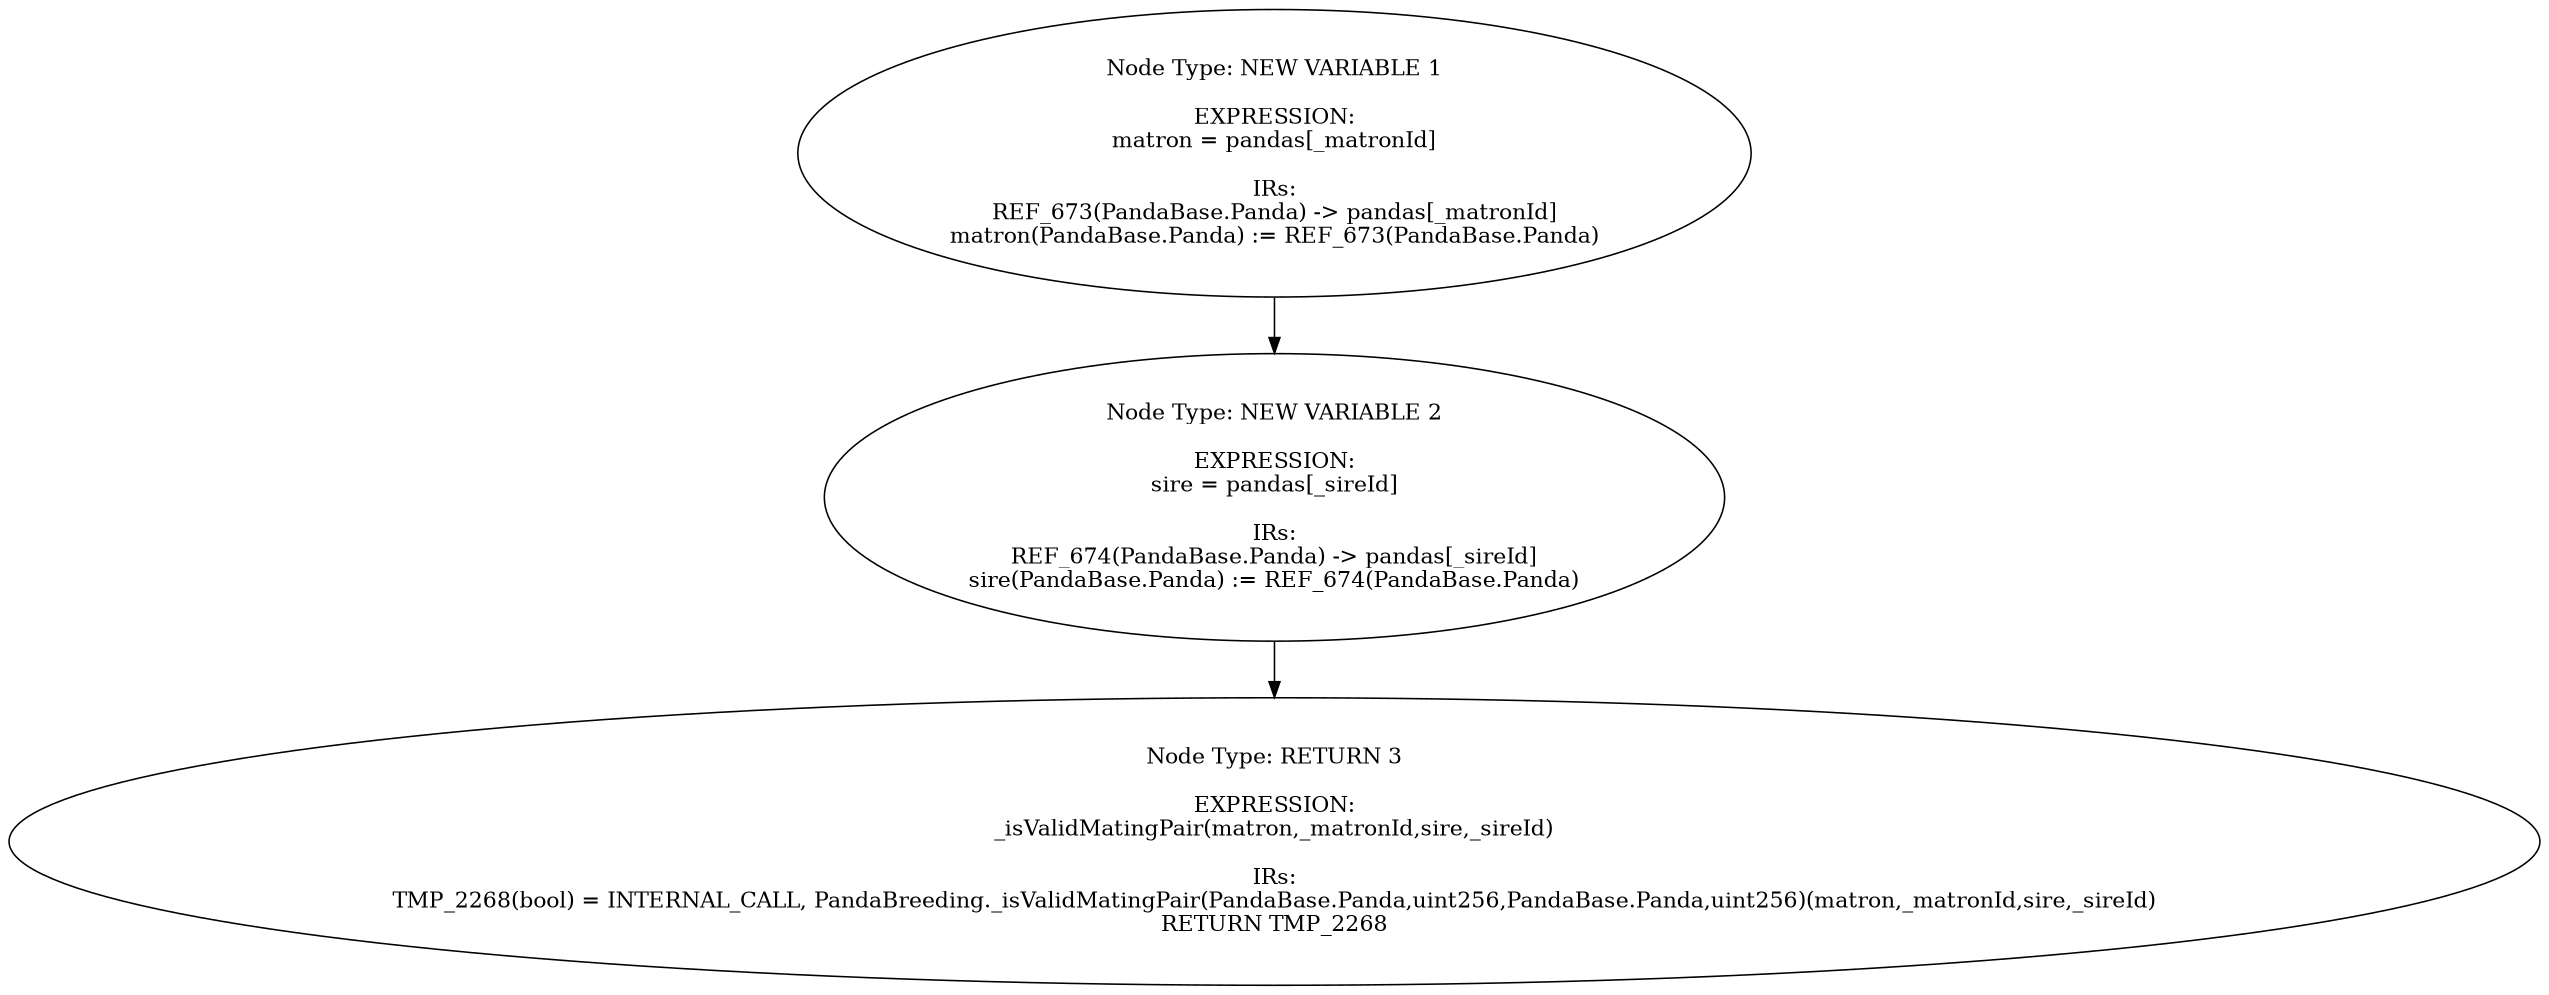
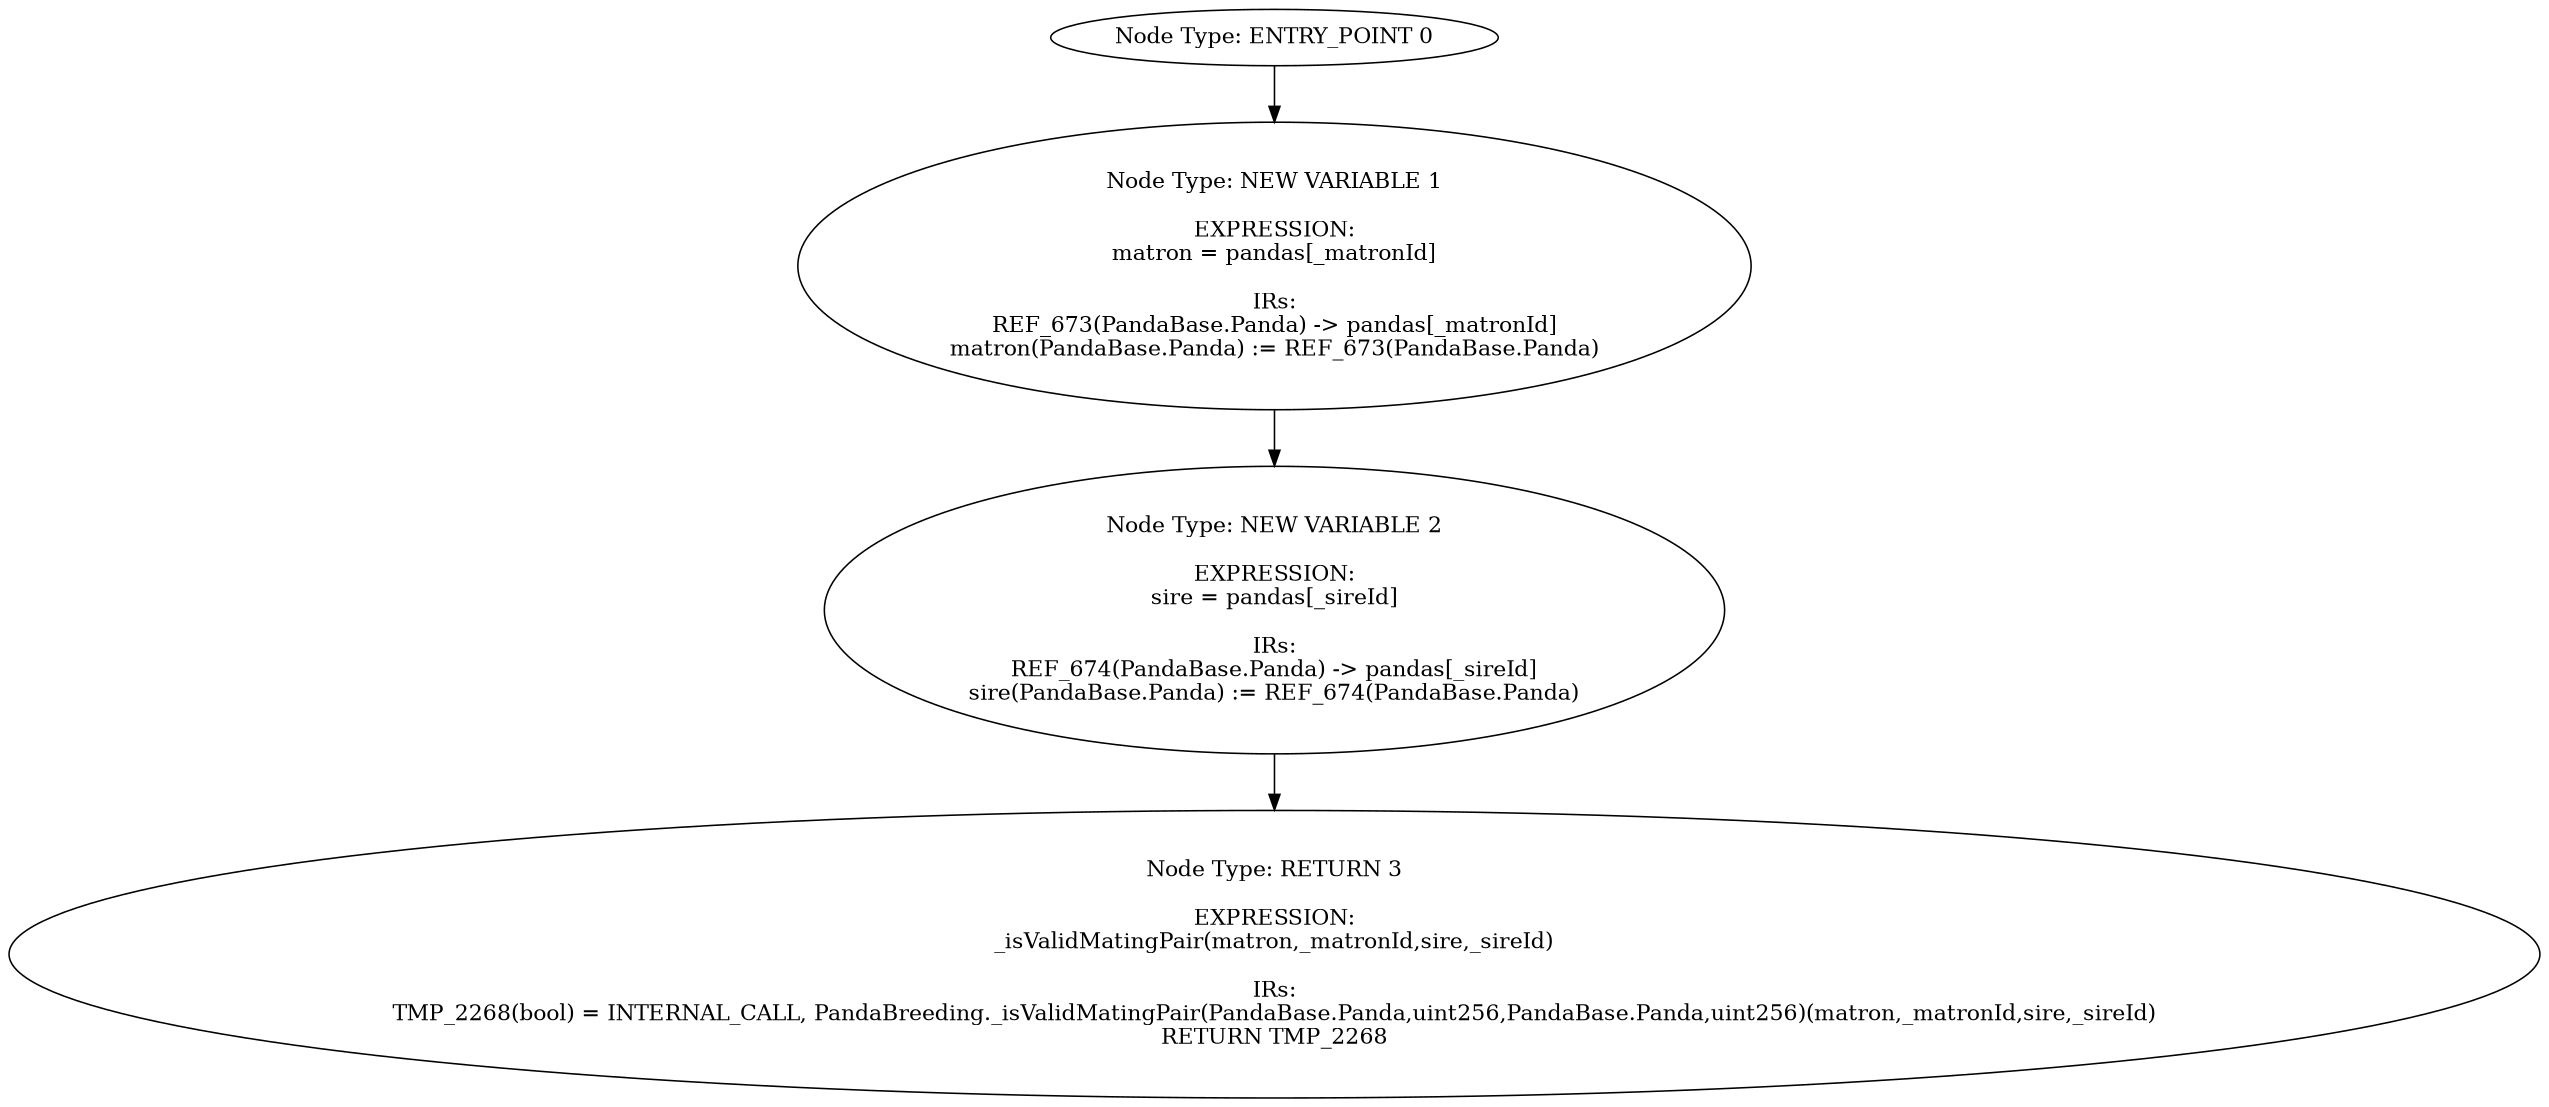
node "Node Type: ENTRY_POINT 0": added
